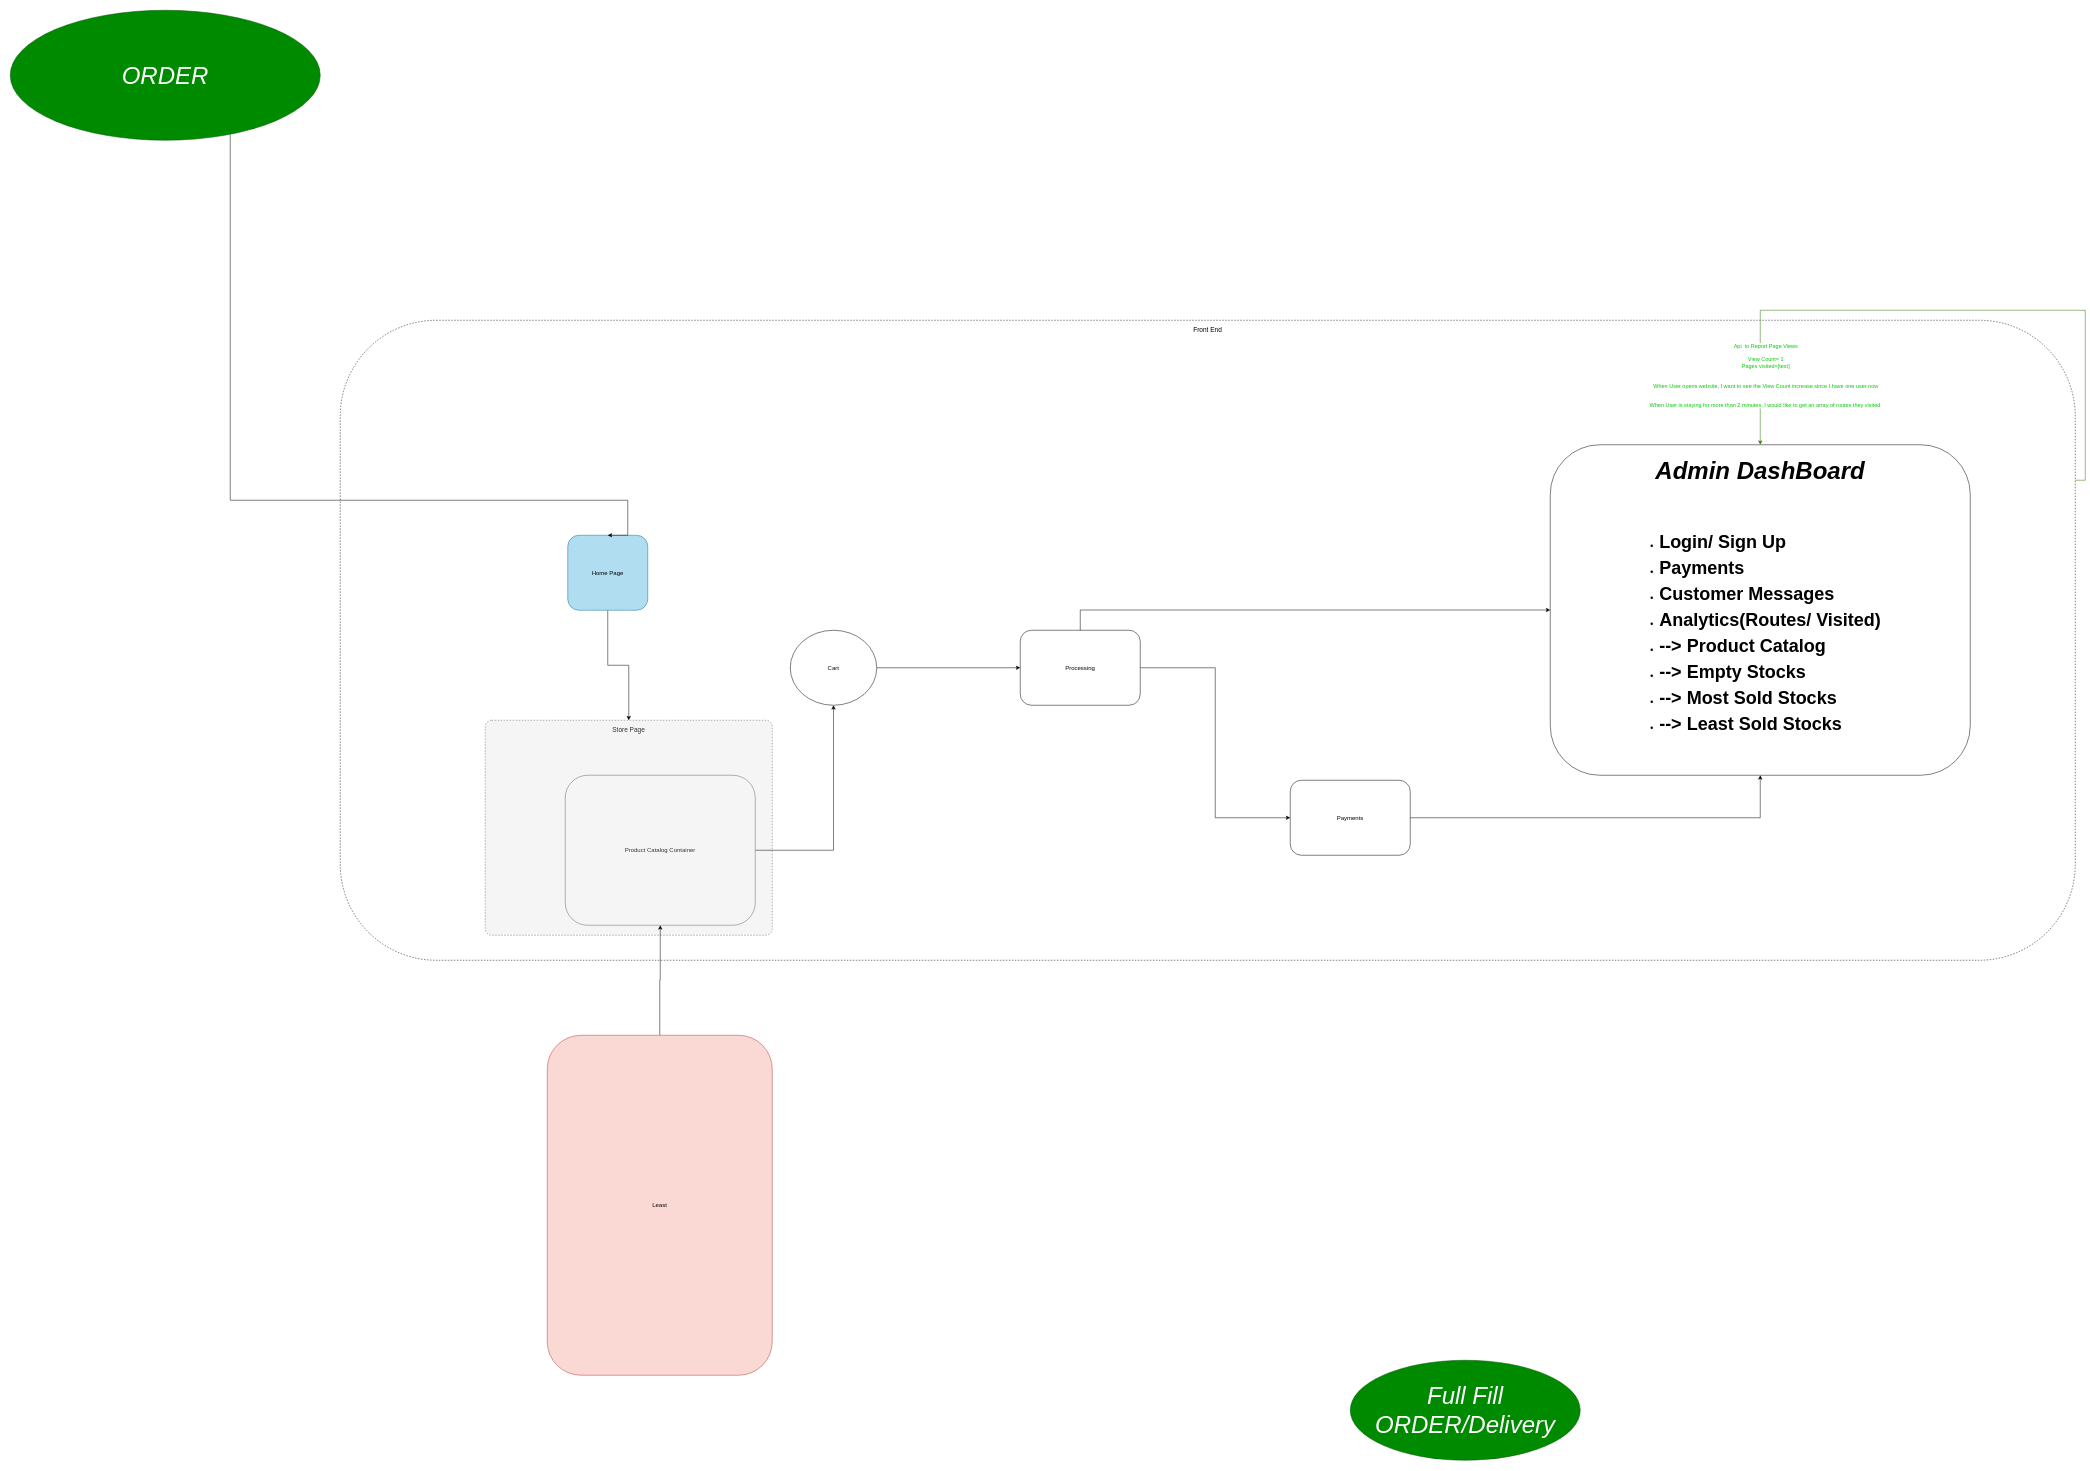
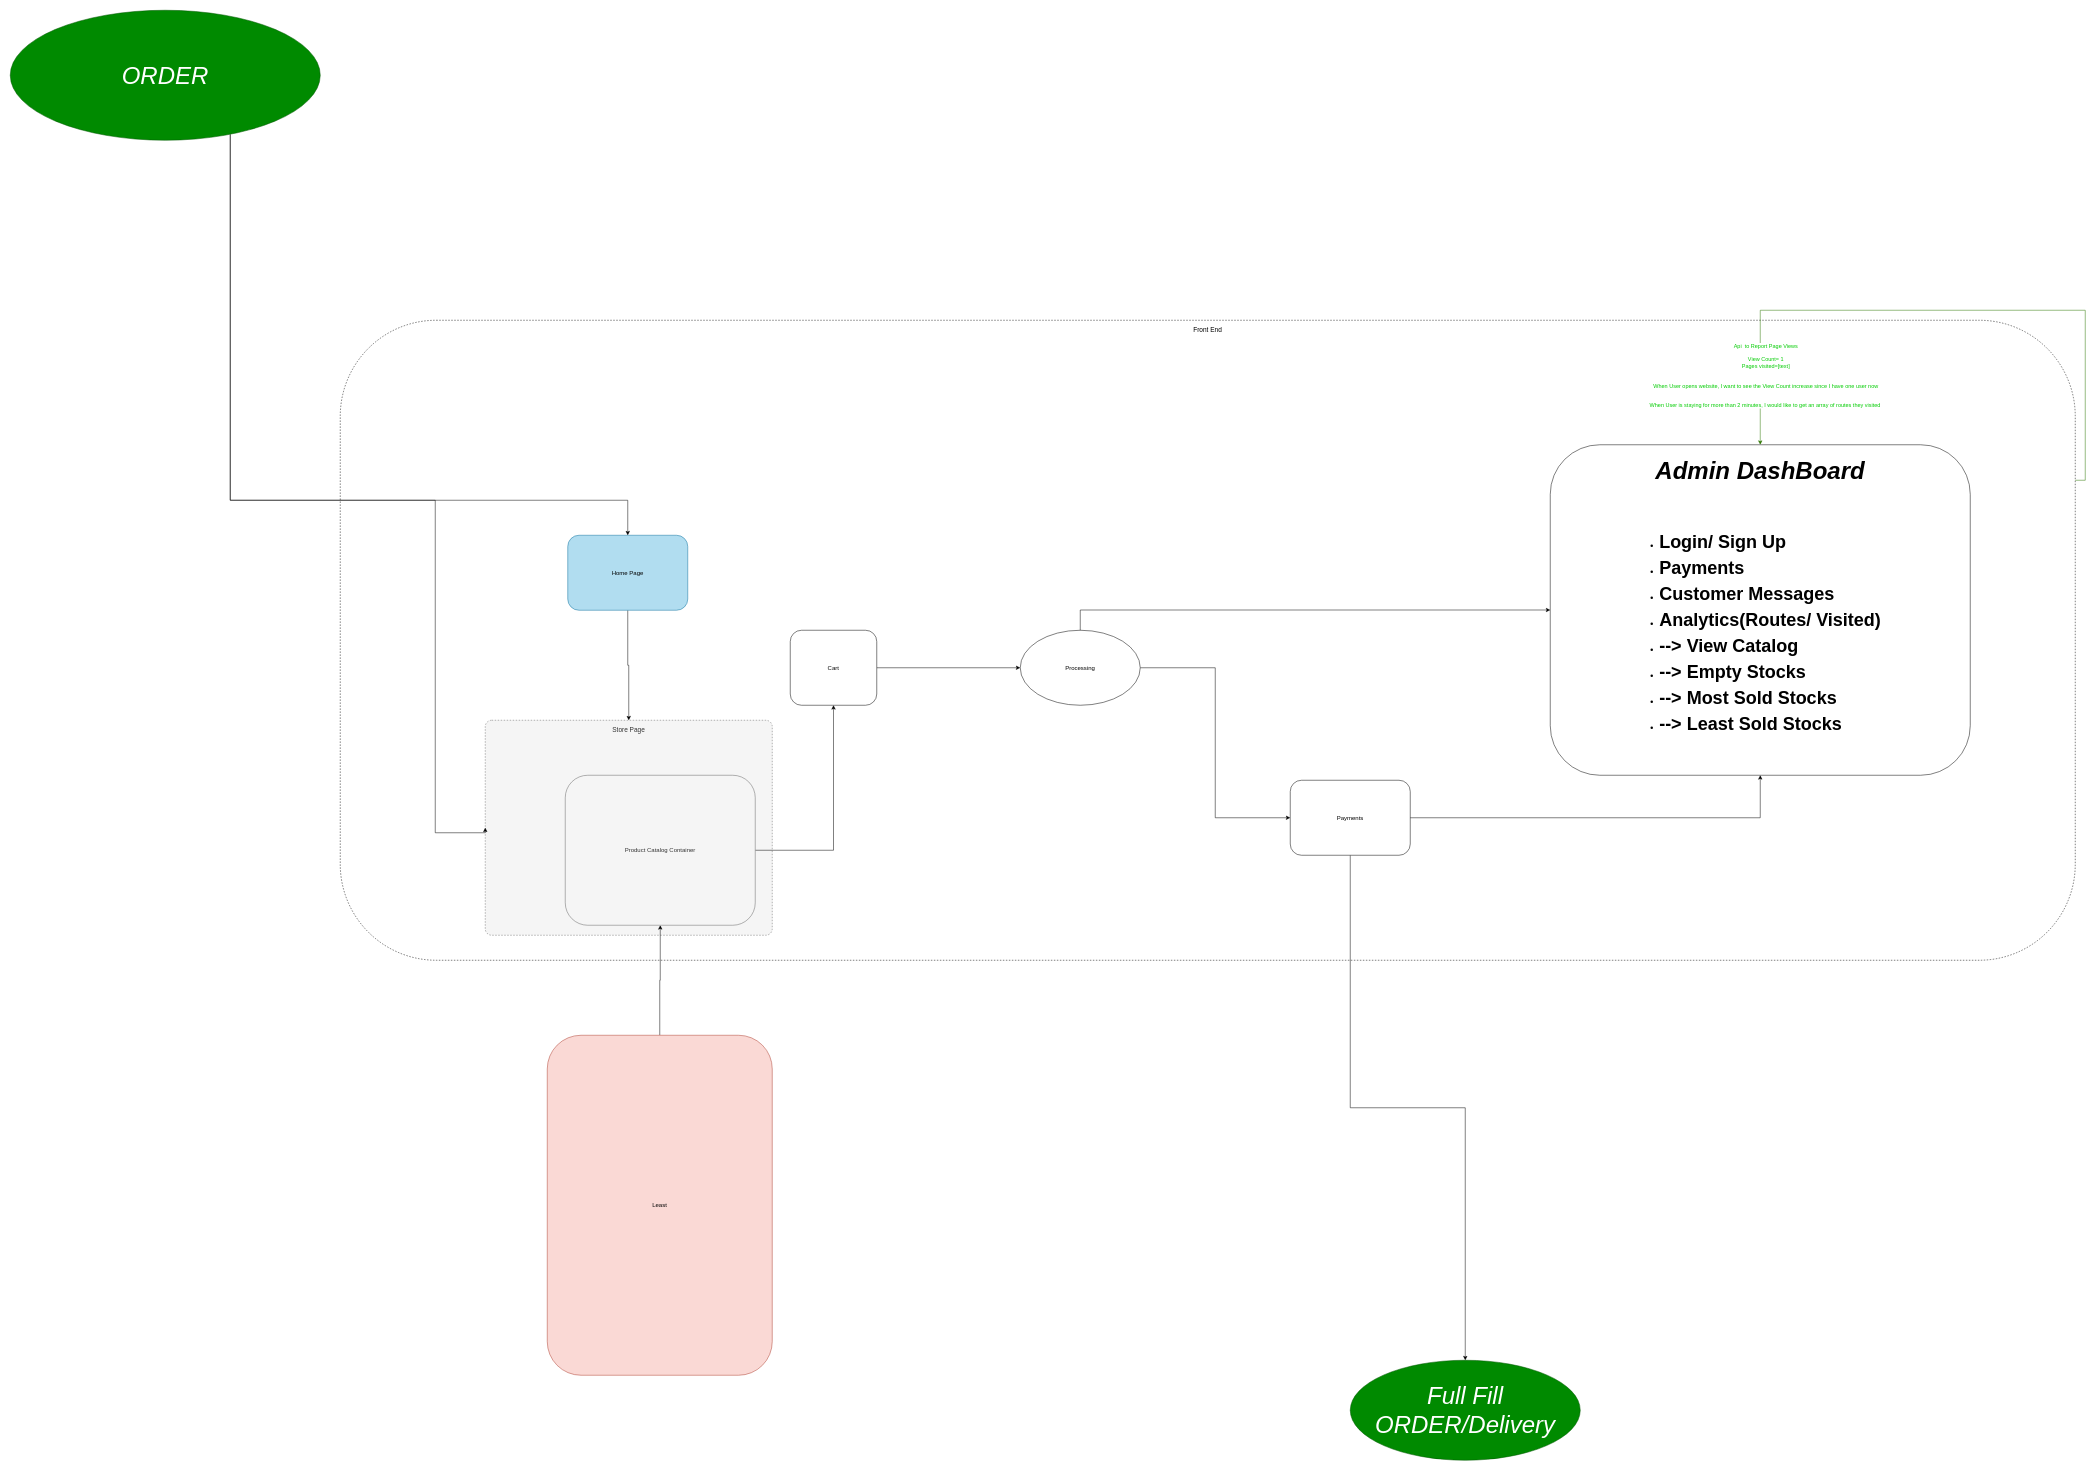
node "Admin DashBoard Login/ Sign Up Payments Customer Messages Analytics(Routes/ Visited) --> Product Catalog --> Empty Stocks --> Most Sold Stocks --> Least Sold Stocks": label "Admin DashBoard Login/ Sign Up Payments Customer Messages Analytics(Routes/ Visited) --> Product Catalog --> Empty Stocks --> Most Sold Stocks --> Least Sold Stocks" -> "Admin DashBoard Login/ Sign Up Payments Customer Messages Analytics(Routes/ Visited) --> View Catalog --> Empty Stocks --> Most Sold Stocks --> Least Sold Stocks"
node "Home Page": size 80x75 -> 120x75
node "Cart": shape ellipse -> rounded rectangle
node "Processing": shape rounded rectangle -> ellipse
edge "ORDER" -> "Store Page": added
edge "Payments" -> "Full Fill ORDER/Delivery": added
